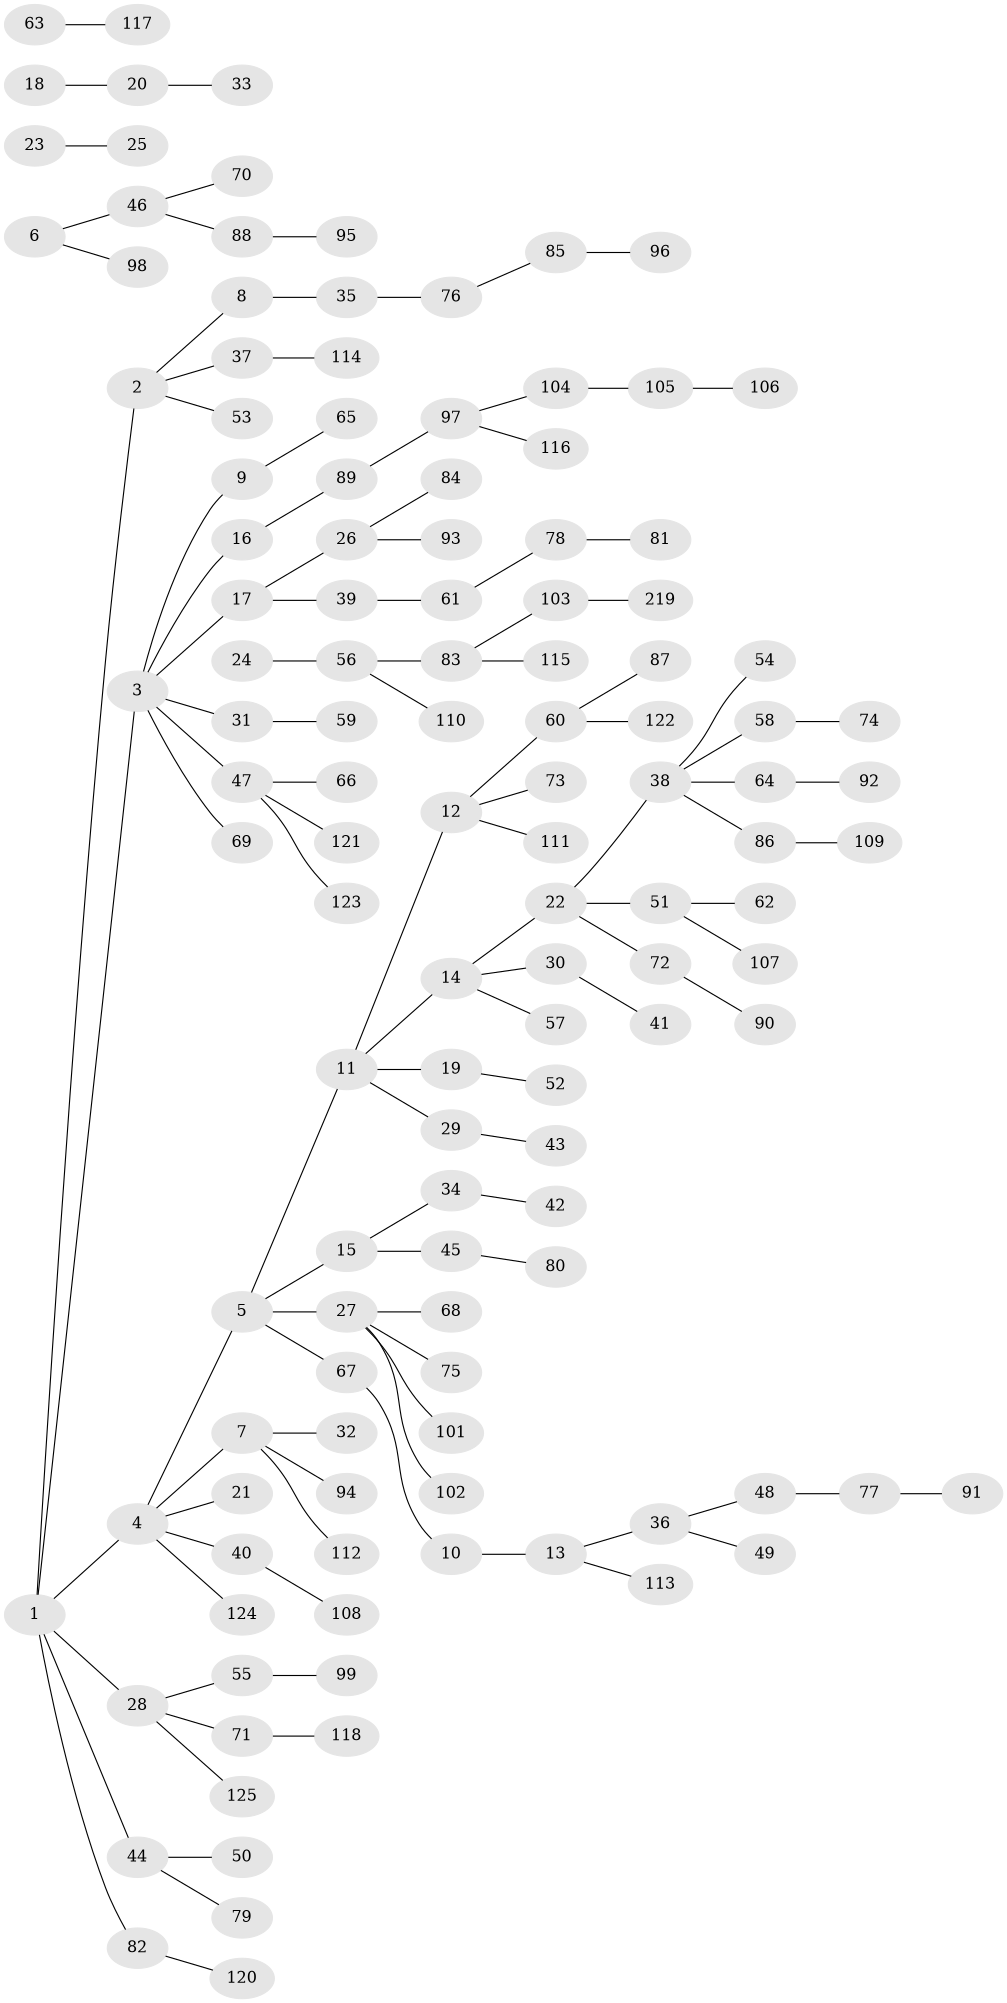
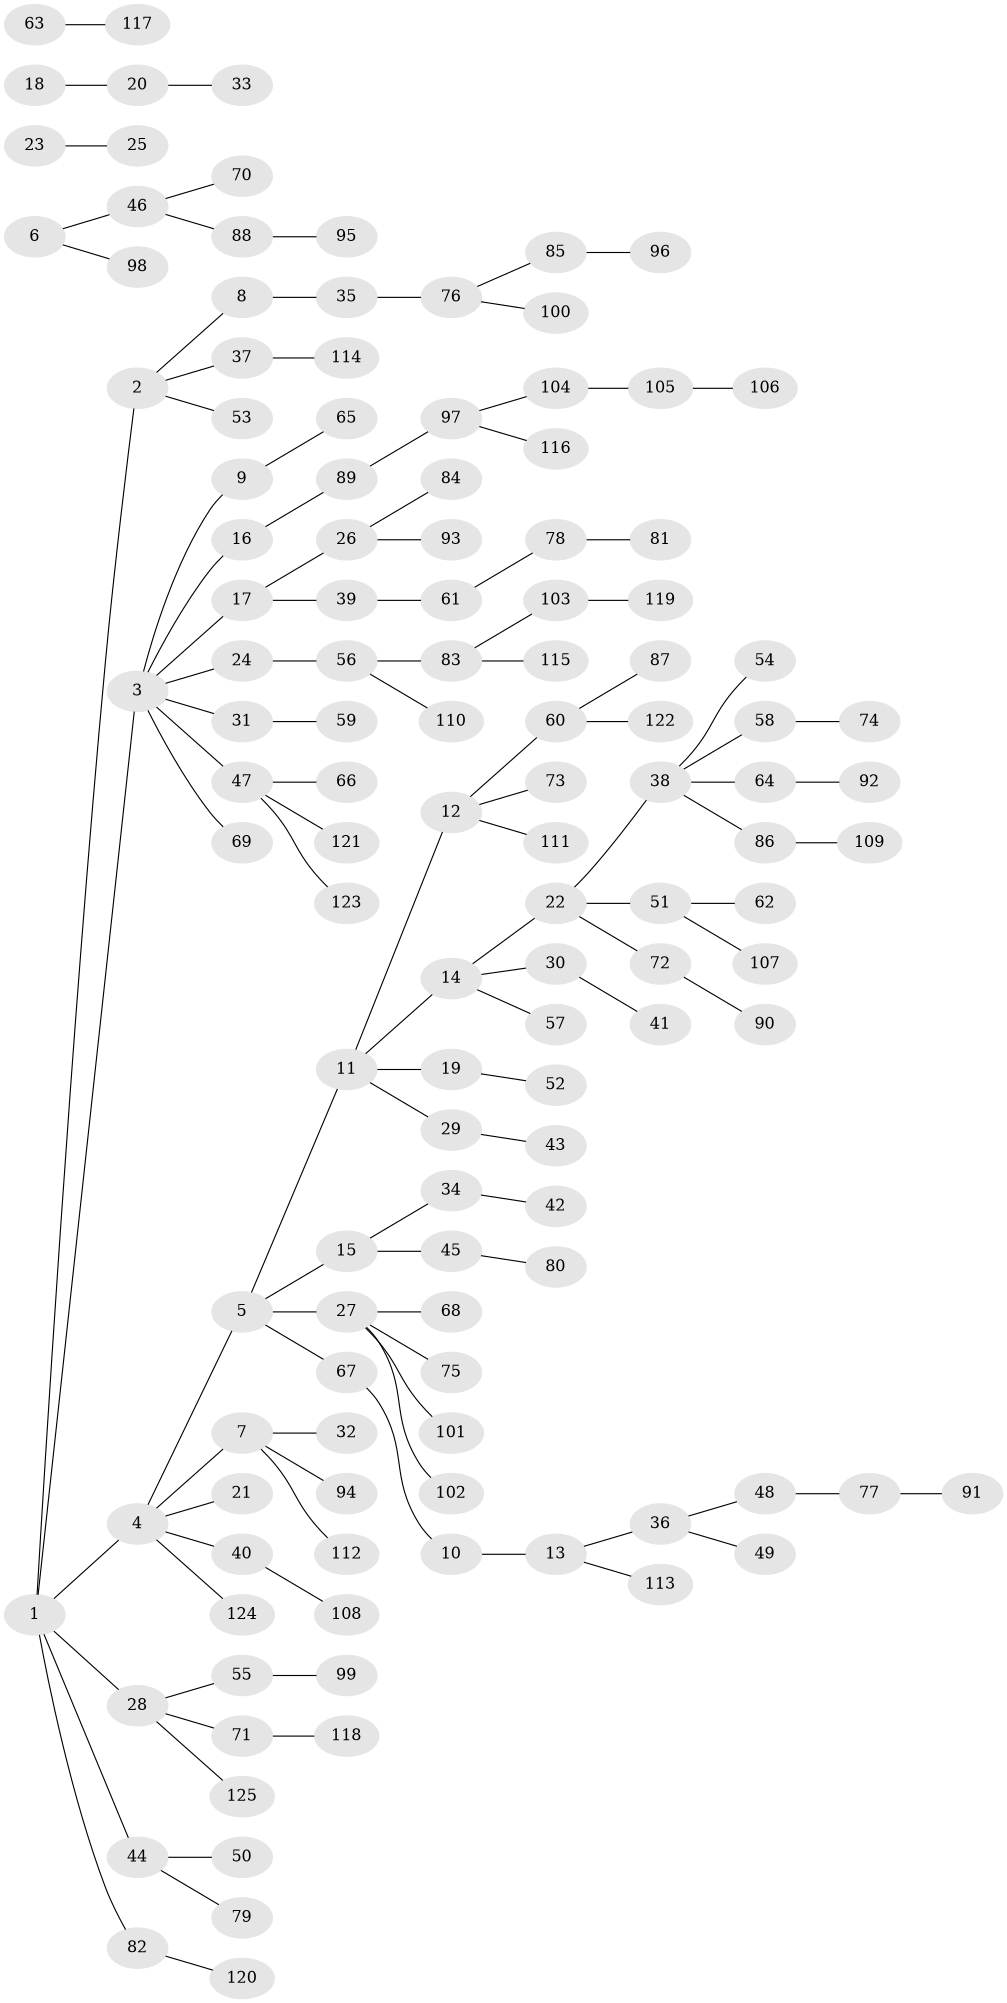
node "100": added
node "219": label "219" -> "119"
edge "24" -- "3": added
